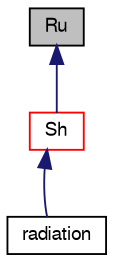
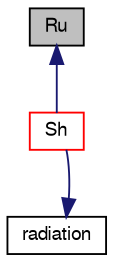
edge "radiation" -> "Sh": reversed
